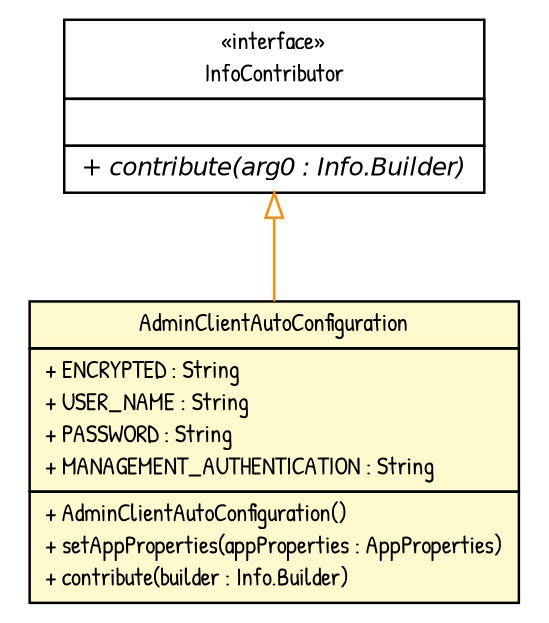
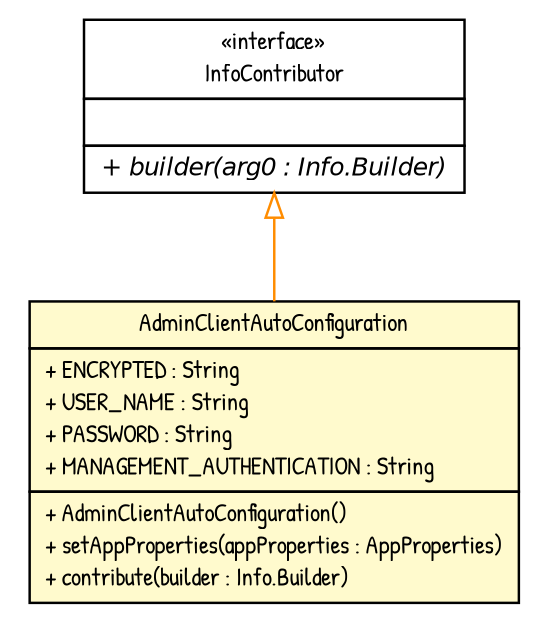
node "InfoContributor": text "+ contribute(arg0 : Info.Builder)" -> "+ builder(arg0 : Info.Builder)"
